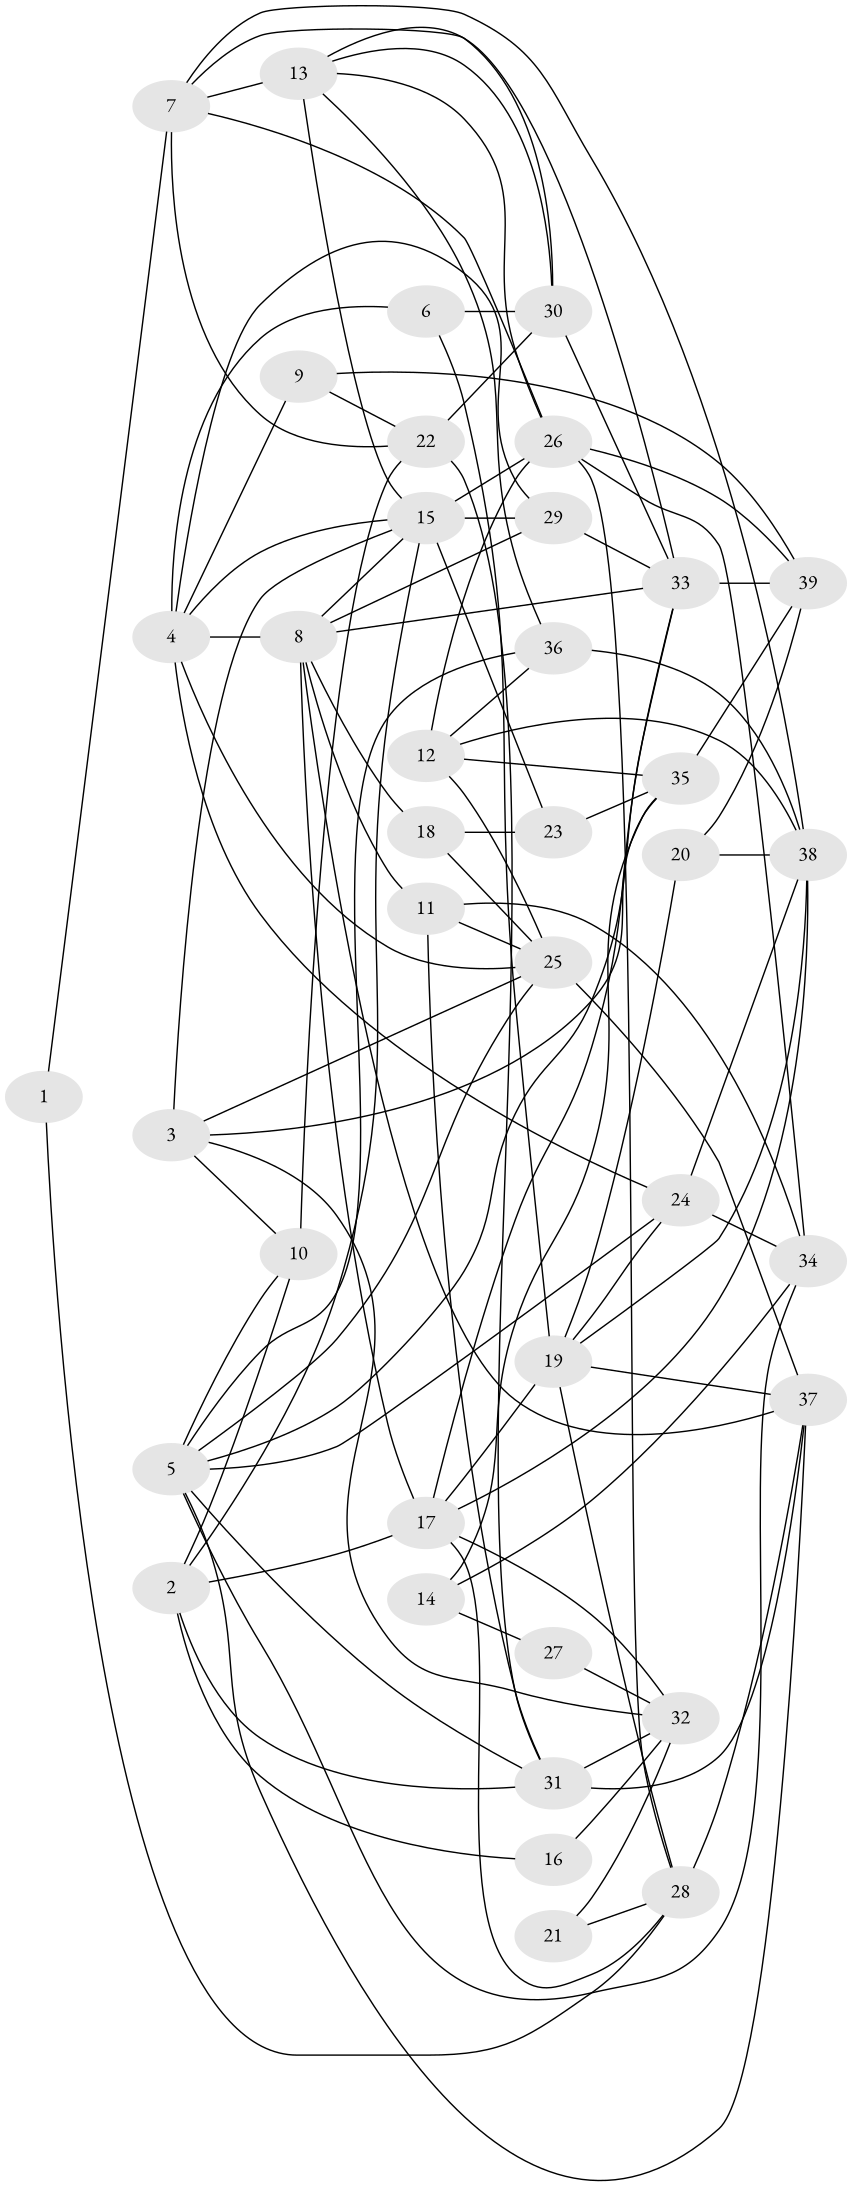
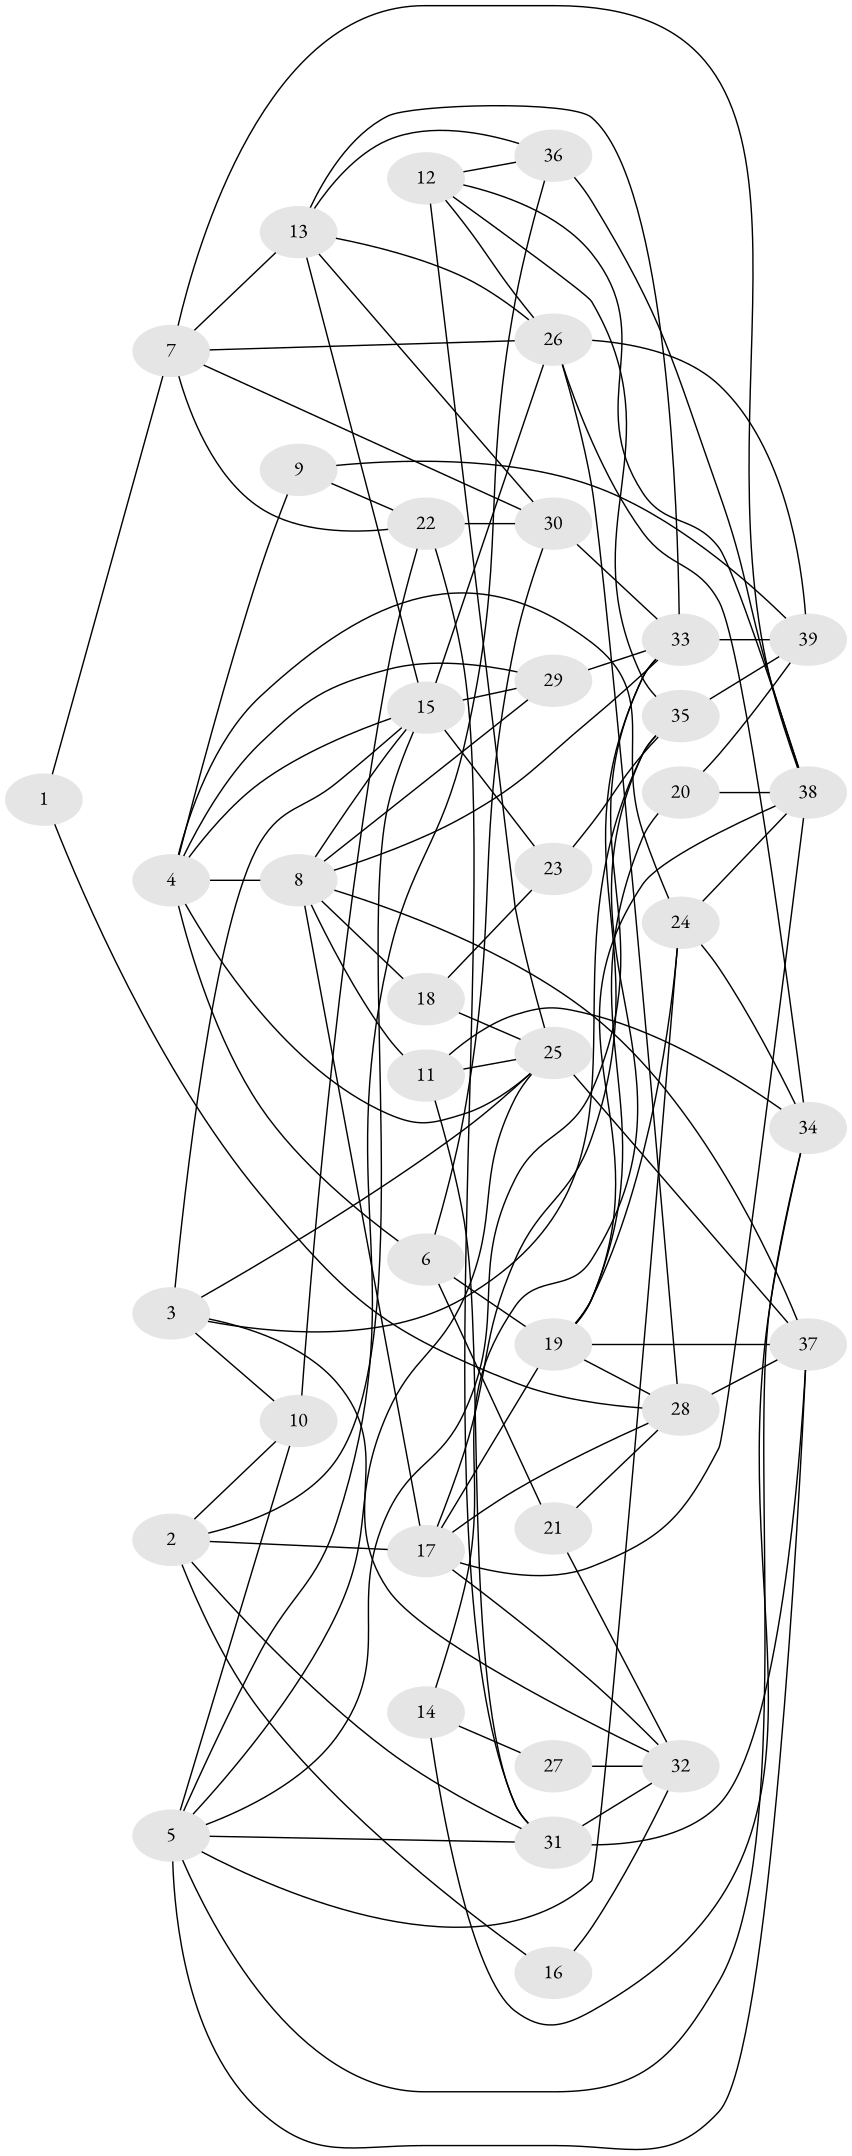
edge "6" -- "21": added
